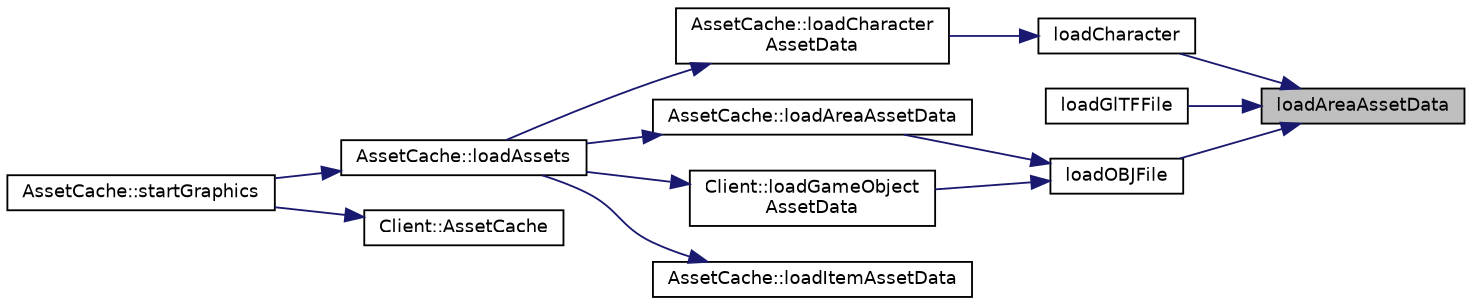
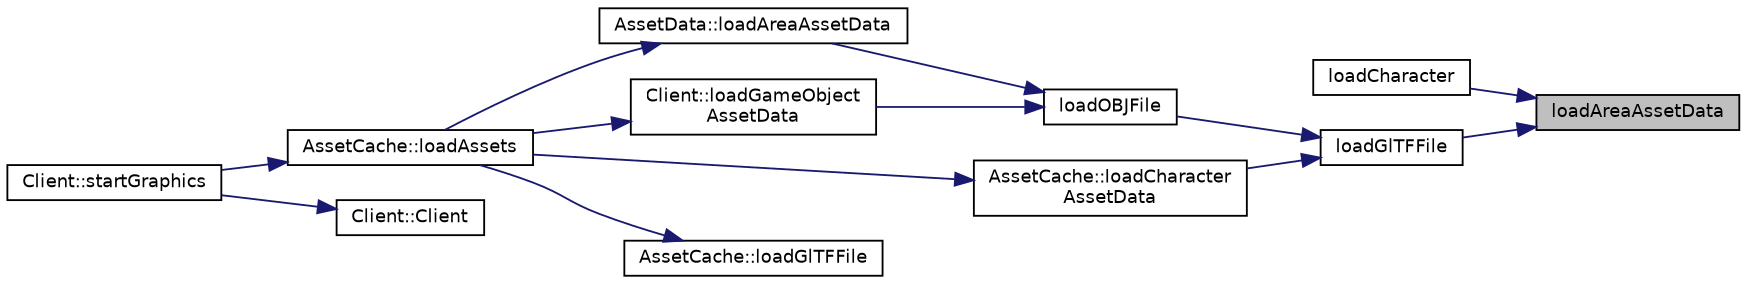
edge "AssetCache::loadCharacter AssetData" -> "loadCharacter": now "AssetCache::loadCharacter AssetData" -> "loadGlTFFile"
node "AssetCache::loadAreaAssetData": label "AssetCache::loadAreaAssetData" -> "AssetData::loadAreaAssetData"
edge "loadOBJFile" -> "loadAreaAssetData": now "loadOBJFile" -> "loadGlTFFile"
node "AssetCache::startGraphics": label "AssetCache::startGraphics" -> "Client::startGraphics"
node "Client::AssetCache": label "Client::AssetCache" -> "Client::Client"
node "AssetCache::loadItemAssetData": label "AssetCache::loadItemAssetData" -> "AssetCache::loadGlTFFile"
